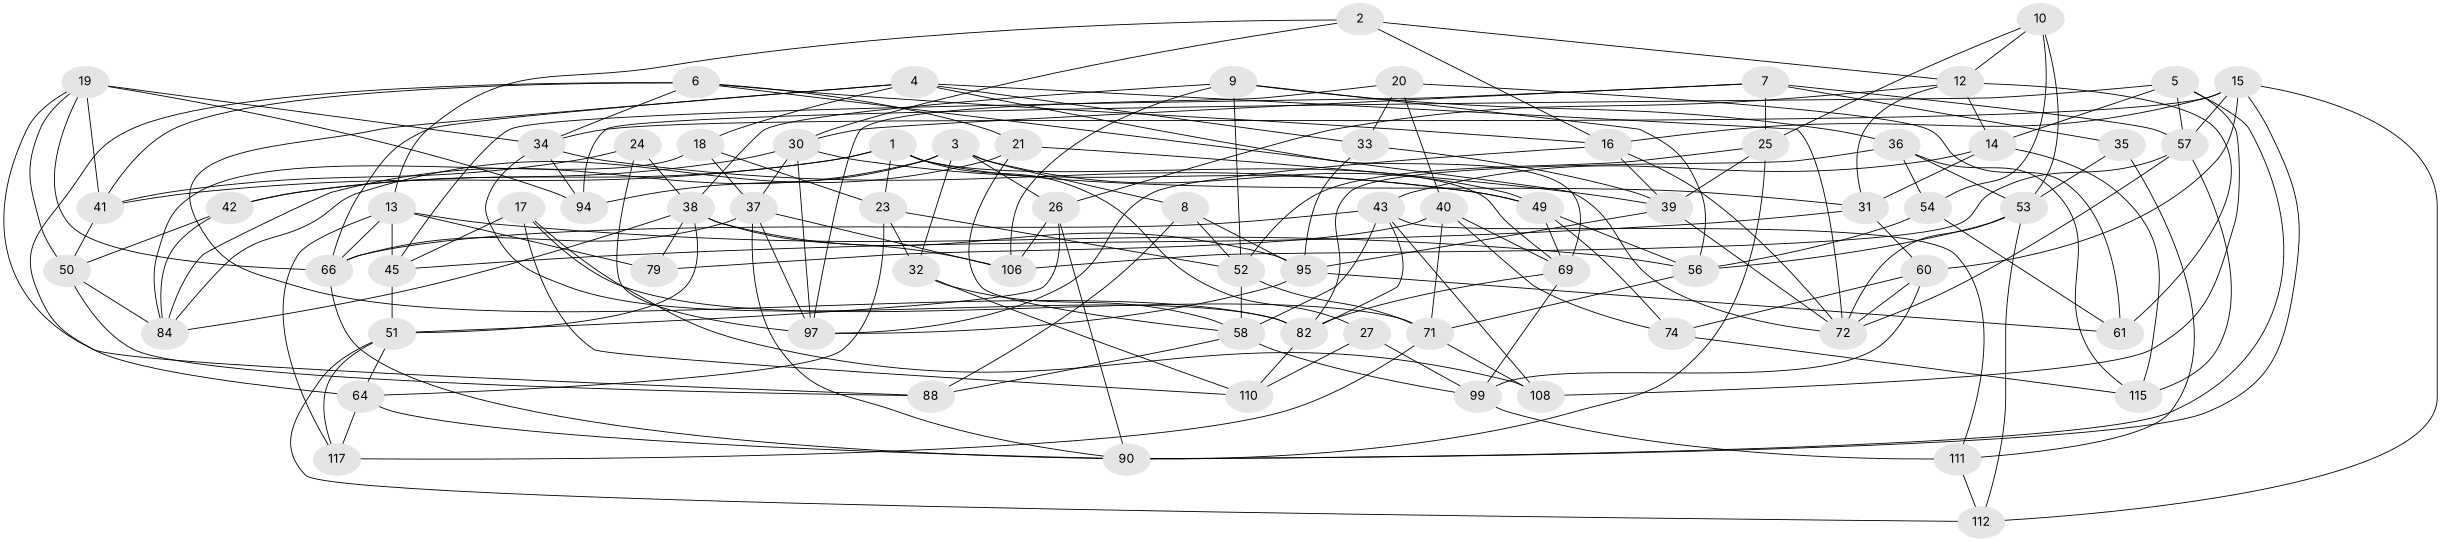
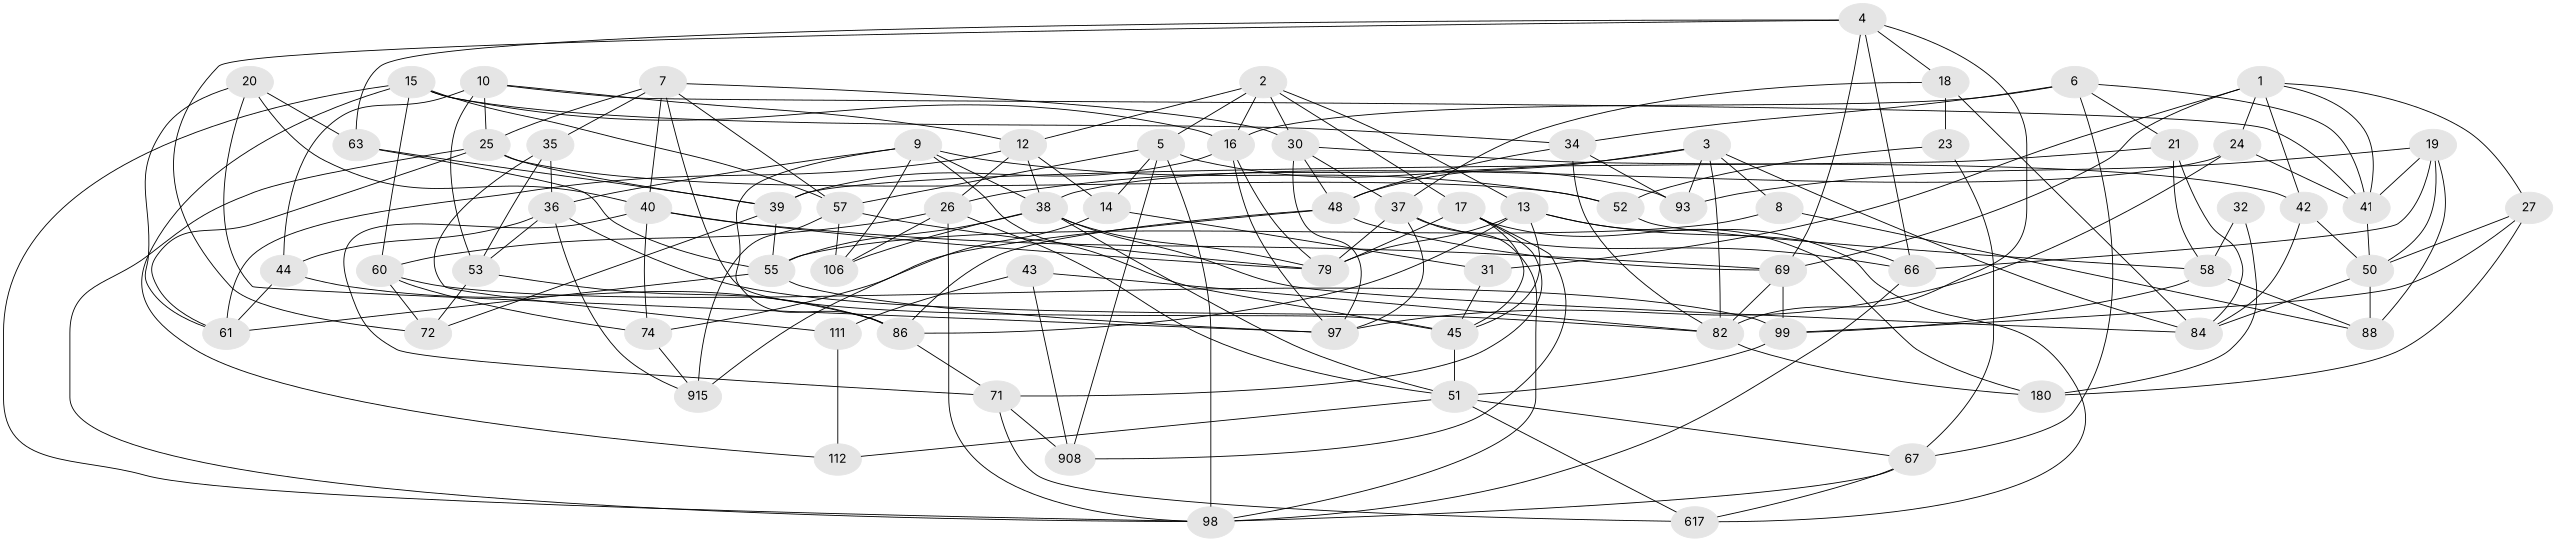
edge "10" -- "41": added
edge "19" -- "34": removed
edge "2" -- "5": added
edge "12" -- "31": now "12" -- "38"
edge "7" -- "40": added
edge "6" -- "72": removed
edge "2" -- "17": added
node "33": label "33" -> "63"
edge "14" -- "43": removed
edge "1" -- "23": now "1" -- "24"
edge "35" -- "36": added
node "94": label "94" -> "93"
edge "3" -- "32": now "3" -- "82"
node "49": label "49" -> "48"
node "54": label "54" -> "44"
edge "16" -- "72": now "16" -- "79"
edge "25" -- "61": added
edge "43" -- "66": removed
edge "8" -- "52": removed
edge "23" -- "32": removed
edge "37" -- "106": now "37" -- "79"
edge "31" -- "60": now "26" -- "60"
edge "27" -- "50": added
edge "17" -- "79": added
edge "57" -- "72": now "57" -- "79"
node "95": label "95" -> "55"
node "56": label "56" -> "86"
edge "43" -- "58": removed
edge "9" -- "45": added
edge "52" -- "71": removed
edge "53" -- "112": removed
node "64": label "64" -> "67"
node "110": label "110" -> "180"
node "108": label "108" -> "908"
node "115": label "115" -> "915"
edge "99" -- "111": now "99" -- "51"
node "117": label "117" -> "617"
node "90": label "90" -> "98"
